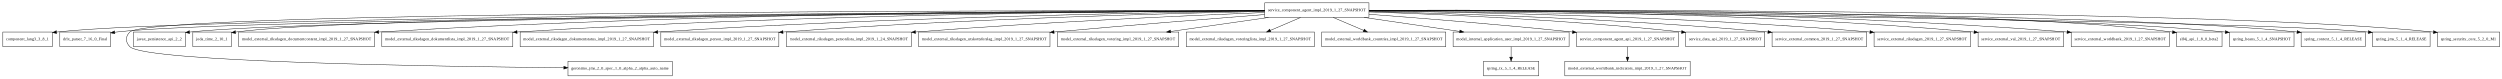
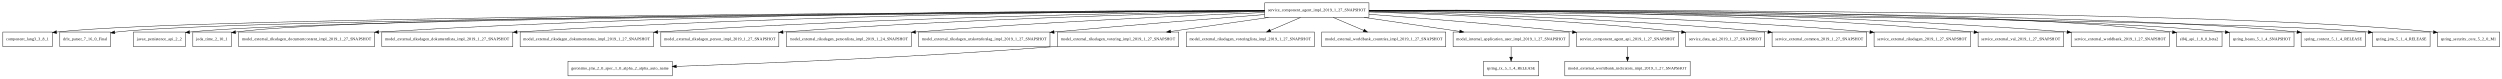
edge "service_component_agent_impl_2019_1_27_SNAPSHOT" -> "geronimo_jms_2_0_spec_1_0_alpha_2_alpha_auto_name": now "model_external_riksdagen_votering_impl_2019_1_27_SNAPSHOT" -> "geronimo_jms_2_0_spec_1_0_alpha_2_alpha_auto_name"
